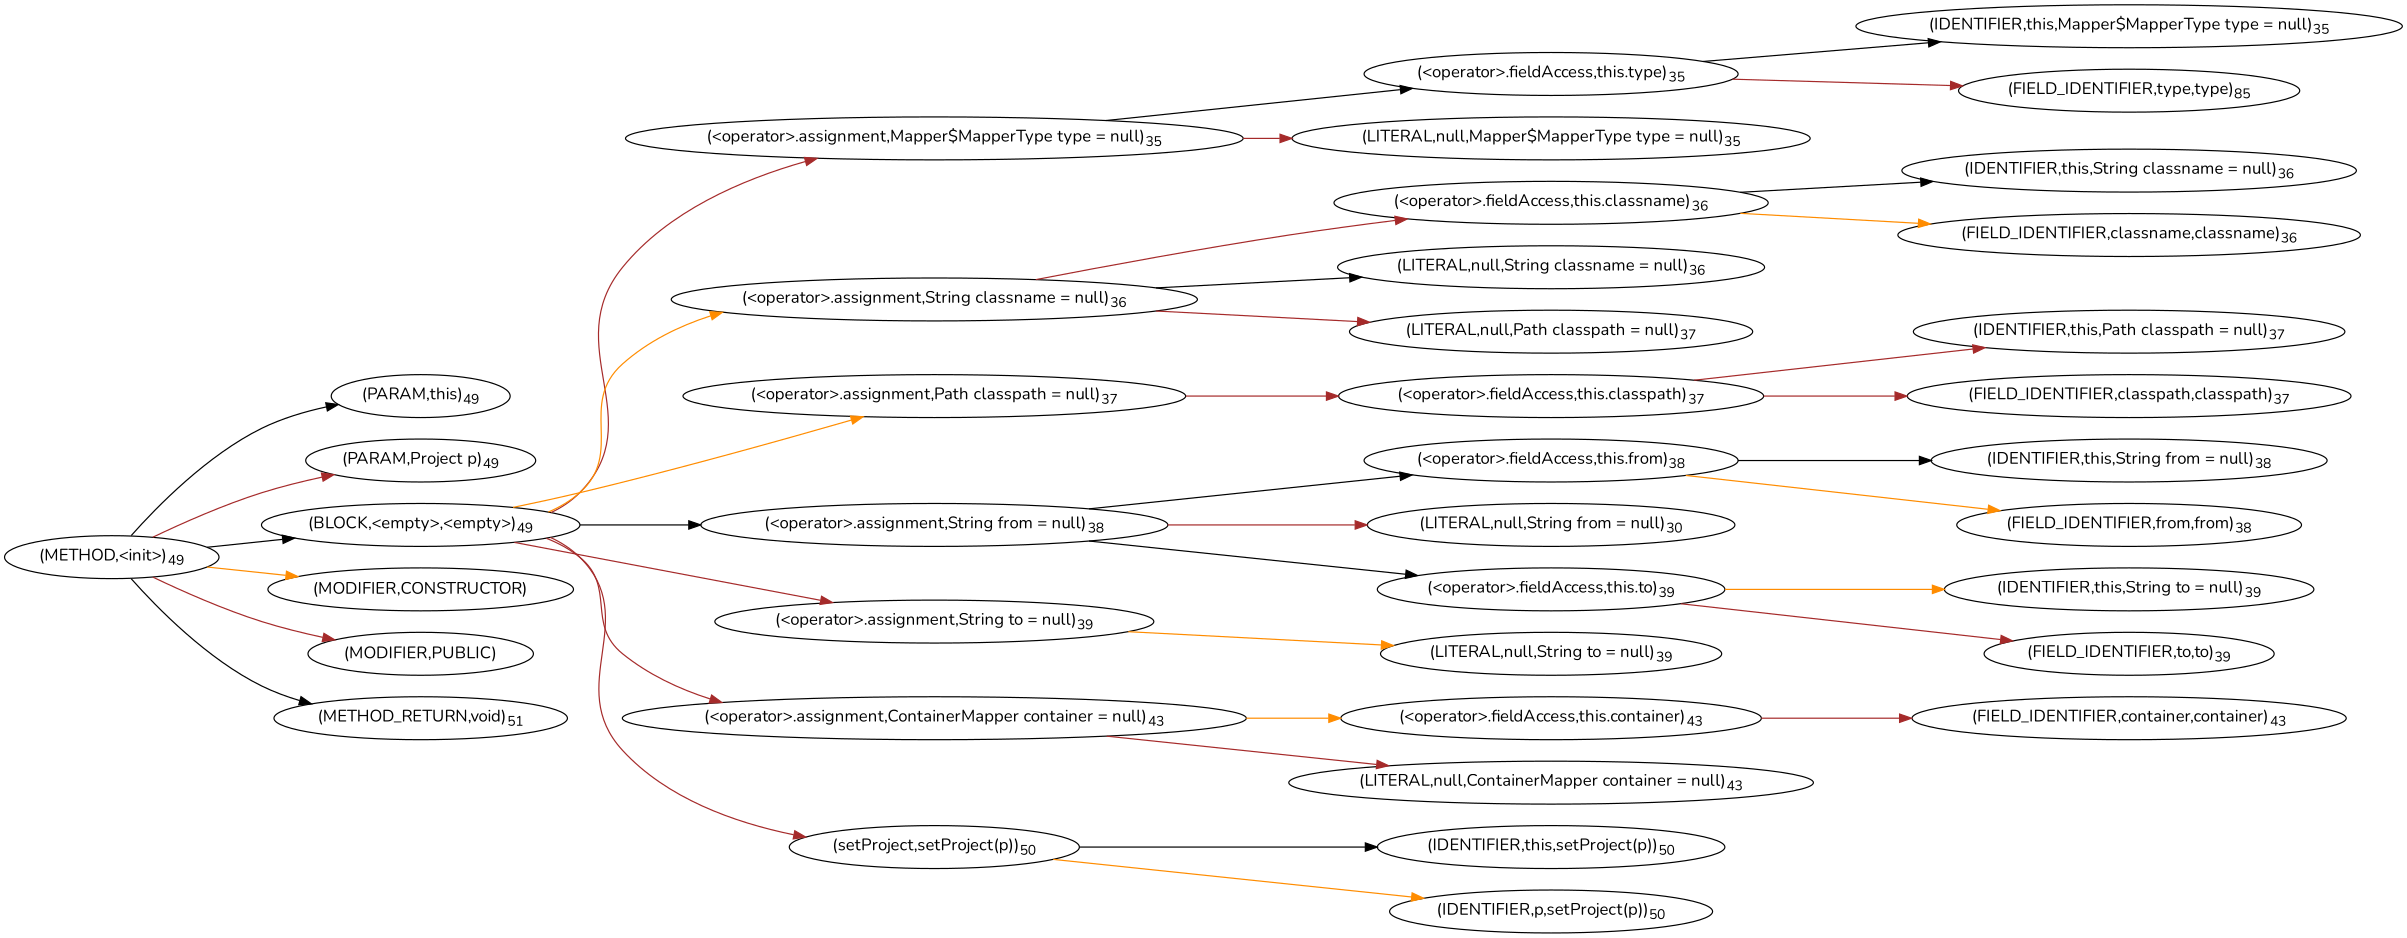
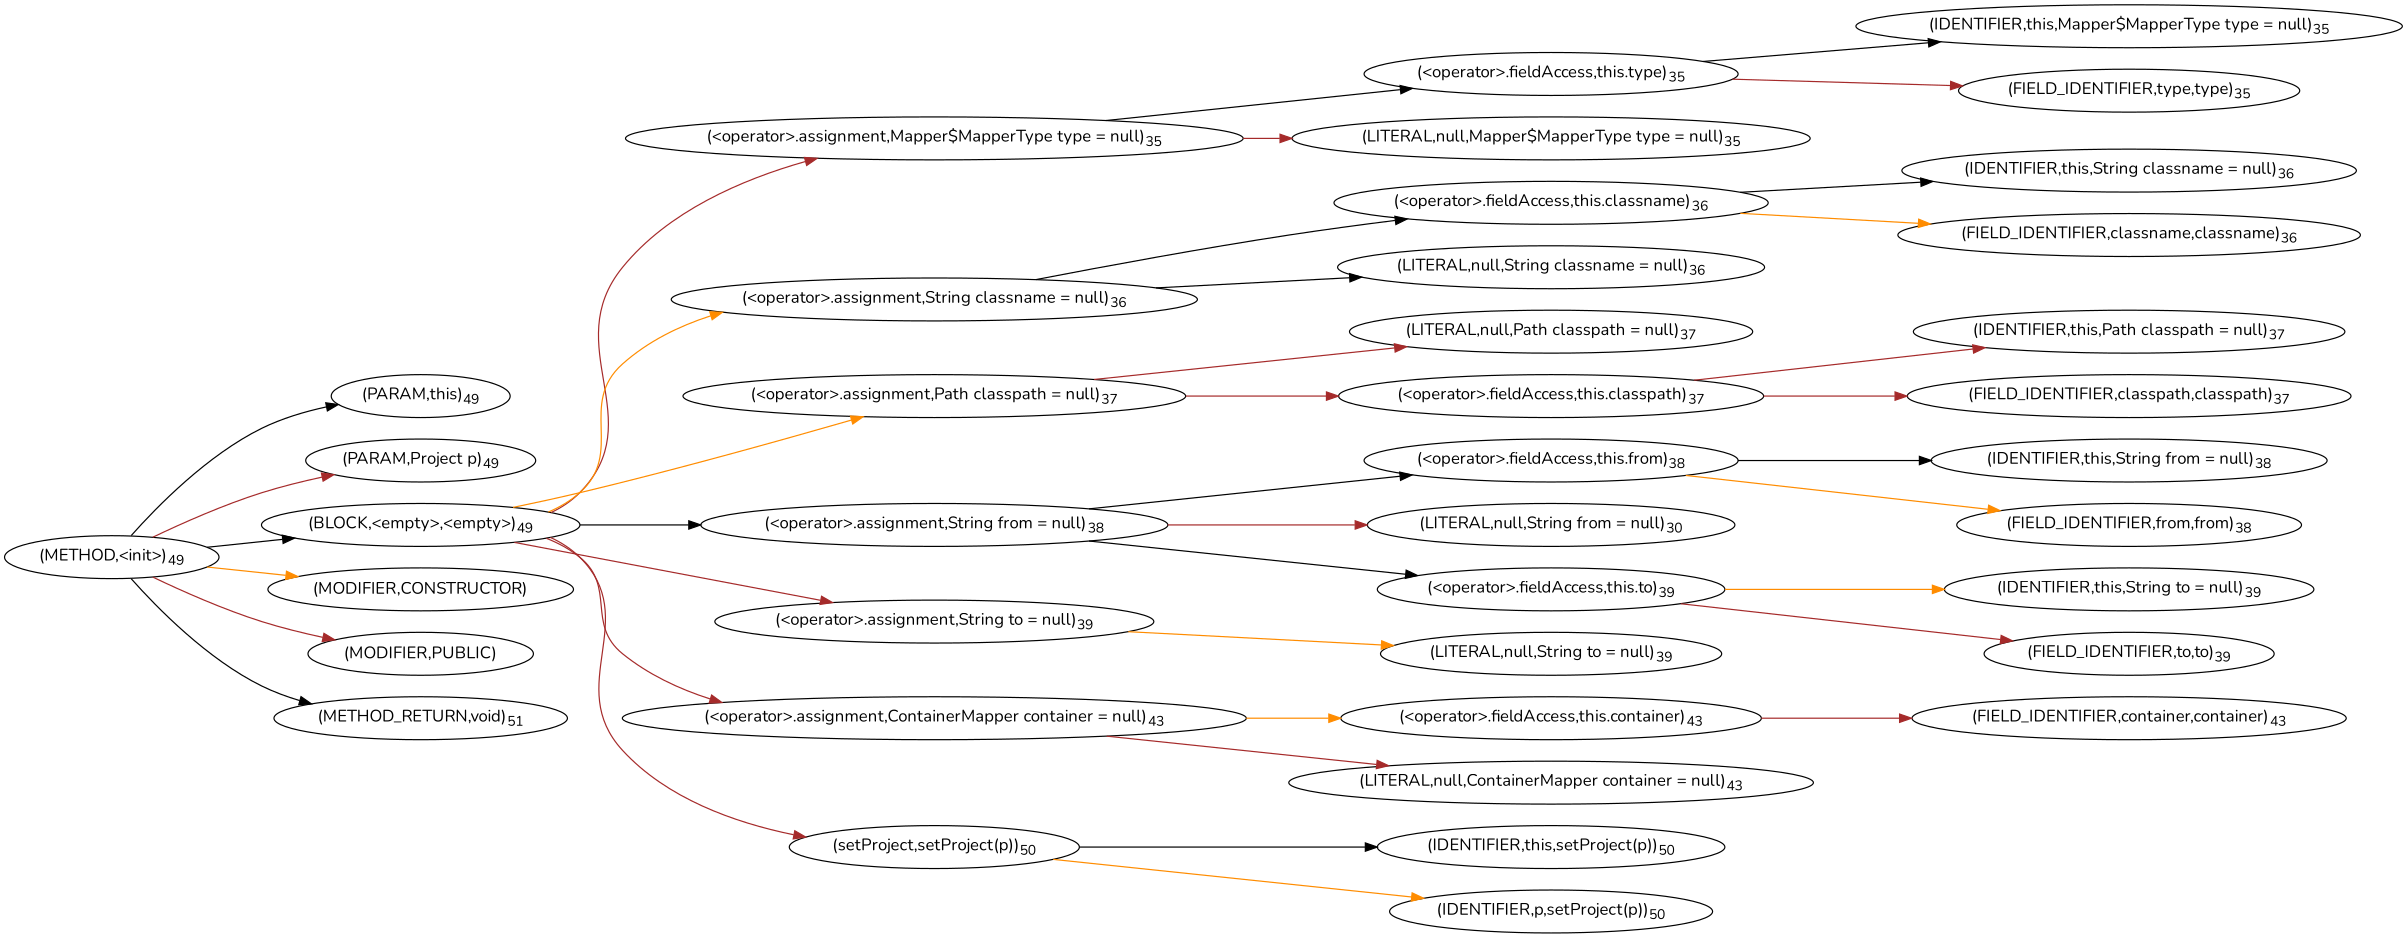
node "(FIELD_IDENTIFIER,type,type)": text "85" -> "35"
edge "(<operator>.assignment,String classname = null)" -> "(<operator>.fieldAccess,this.classname)": color brown -> black
edge "(<operator>.assignment,String classname = null)" -> "(LITERAL,null,Path classpath = null)": now "(<operator>.assignment,Path classpath = null)" -> "(LITERAL,null,Path classpath = null)"
